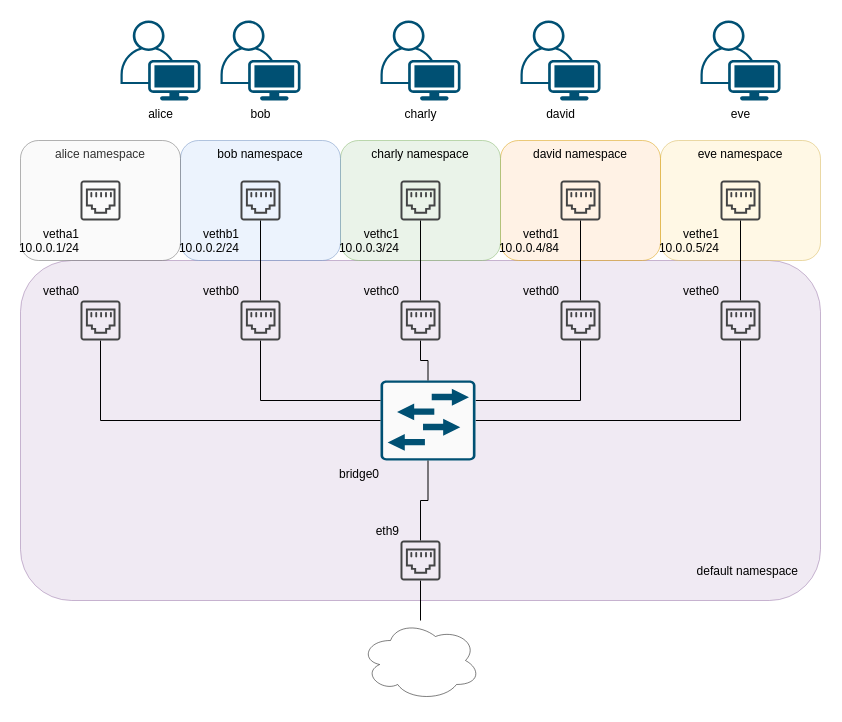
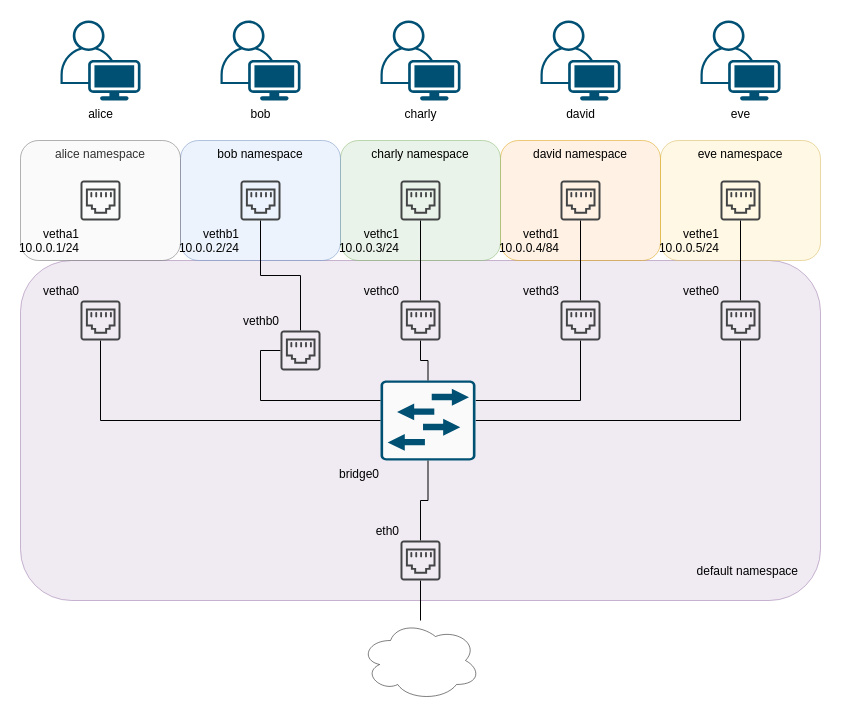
node "alice": moved (161, 61) -> (101, 61)
node "david": moved (561, 61) -> (581, 61)
node "vethd0": label "vethd0" -> "vethd3"
node "vethb0": moved (261, 321) -> (301, 351)
node "eth9": label "eth9" -> "eth0"
